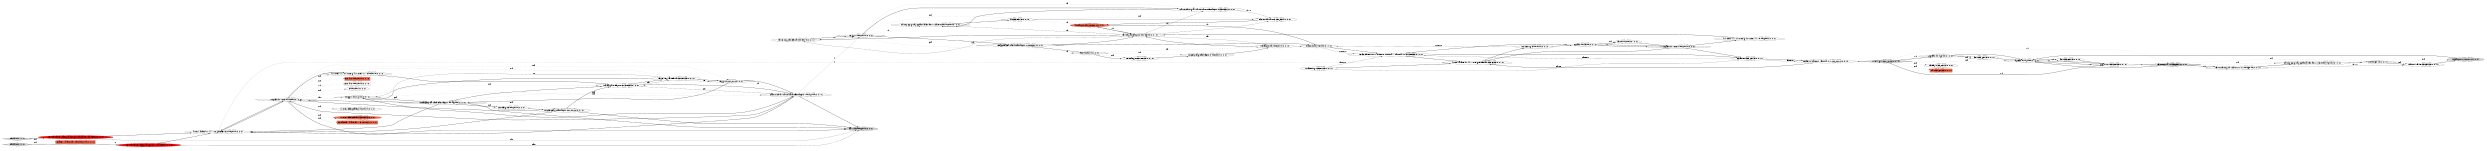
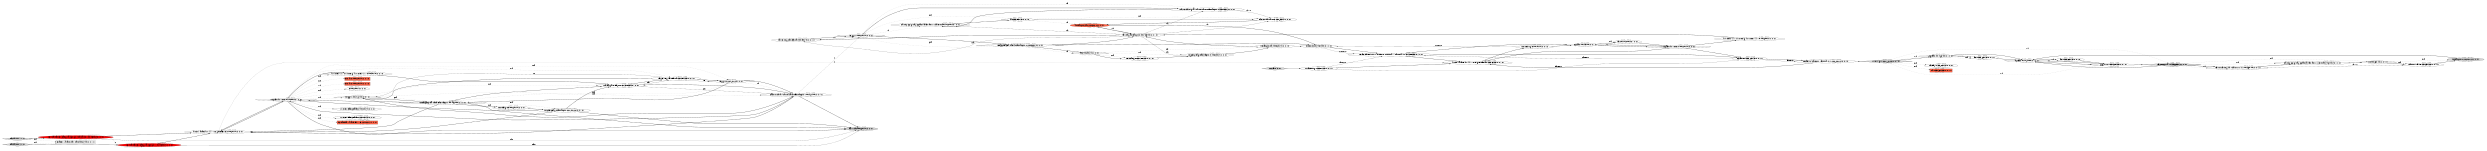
edge "User user = entry.getAuthor()@@@18@@@['0', '0', '1']" -> "modified.add(user)@@@32@@@['0', '0', '1']": now "User user = entry.getAuthor()@@@18@@@['0', '0', '1']" -> "info.lastChange = r.getTimestamp()@@@31@@@['0', '0', '1']"
edge "unknown != null@@@44@@@['0', '0', '1']" -> "canceled()@@@49@@@['0', '0', '1']": removed, label "true"
edge "int itemCount = 0@@@3@@@['0', '0', '1']" -> "itemCount++@@@41@@@['0', '0', '1']": label "userInfo" -> "itemCount"
node "compute['0', '0', '1']": added
edge "unknown != null@@@44@@@['0', '0', '1']" -> "u == unknown@@@52@@@['0', '0', '1']": style bold -> dotted
node "Entry entry@@@11@@@['1', '1', '0']": fillcolor white -> tomato
edge "r instanceof RunWithSCM@@@8@@@['1', '1', '0']" -> "info == null@@@14@@@['0', '1', '0']": label "users" -> "true"
node "runWithSCM.getChangeSets()@@@10@@@['1', '1', '0']": fillcolor tomato -> white
node "Collection<? extends Item> items@@@2@@@['1', '1', '0']": fillcolor tomato -> white
